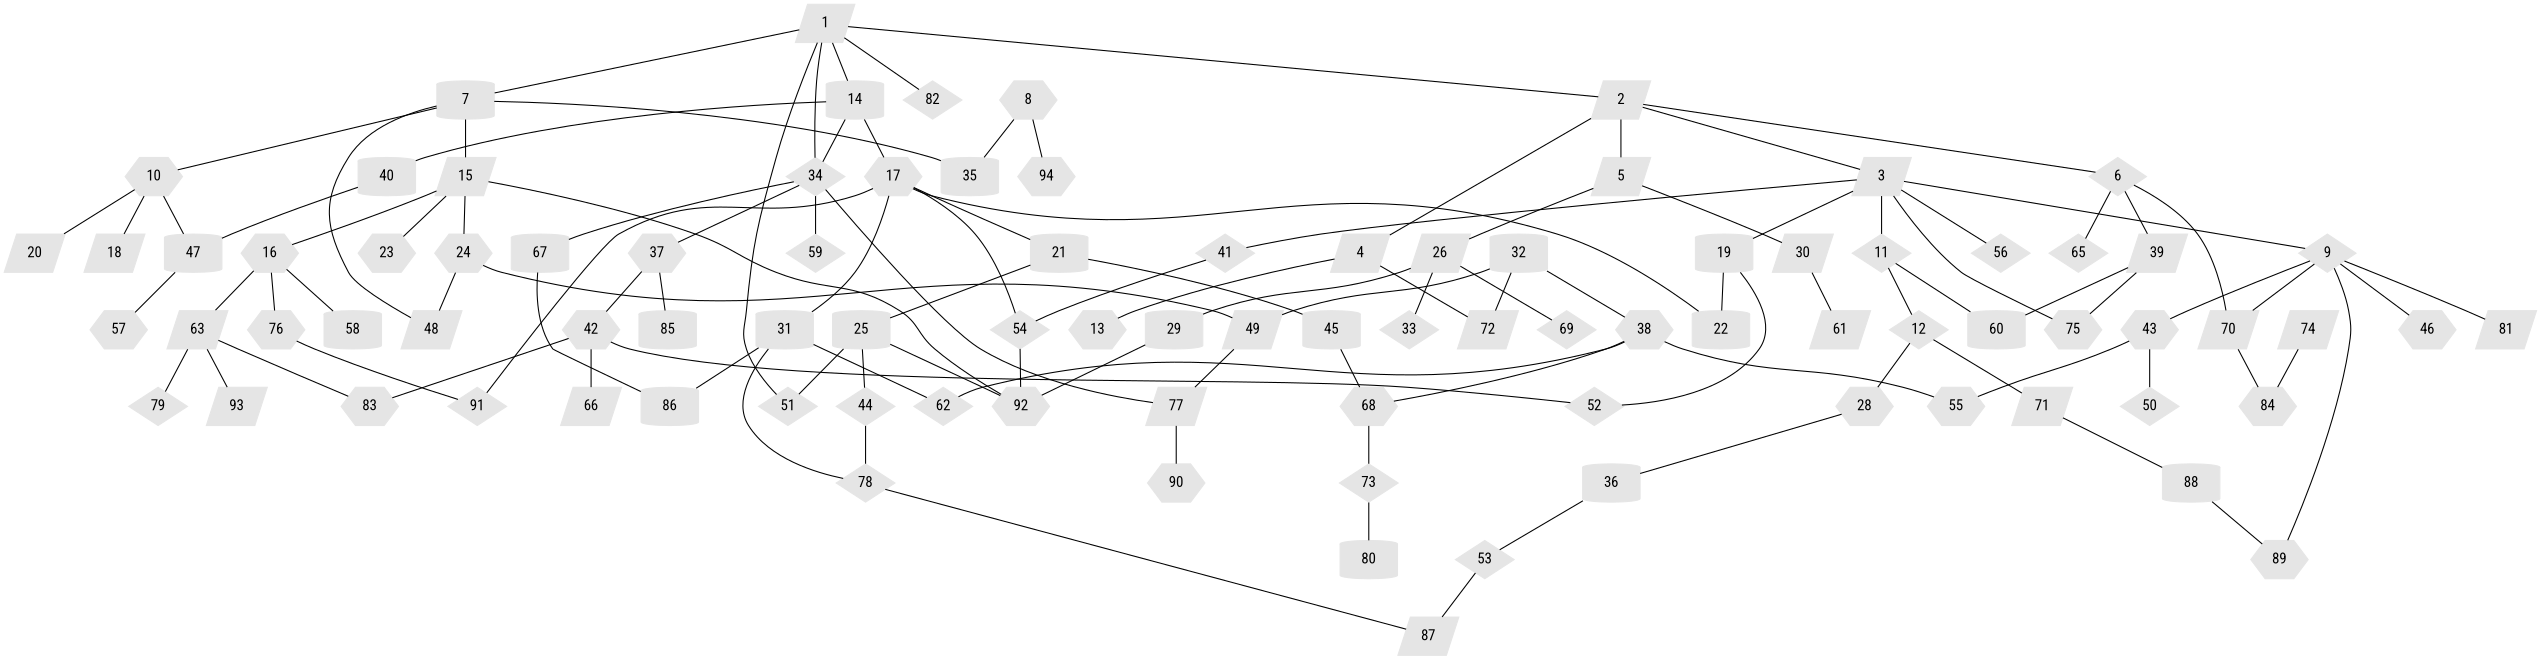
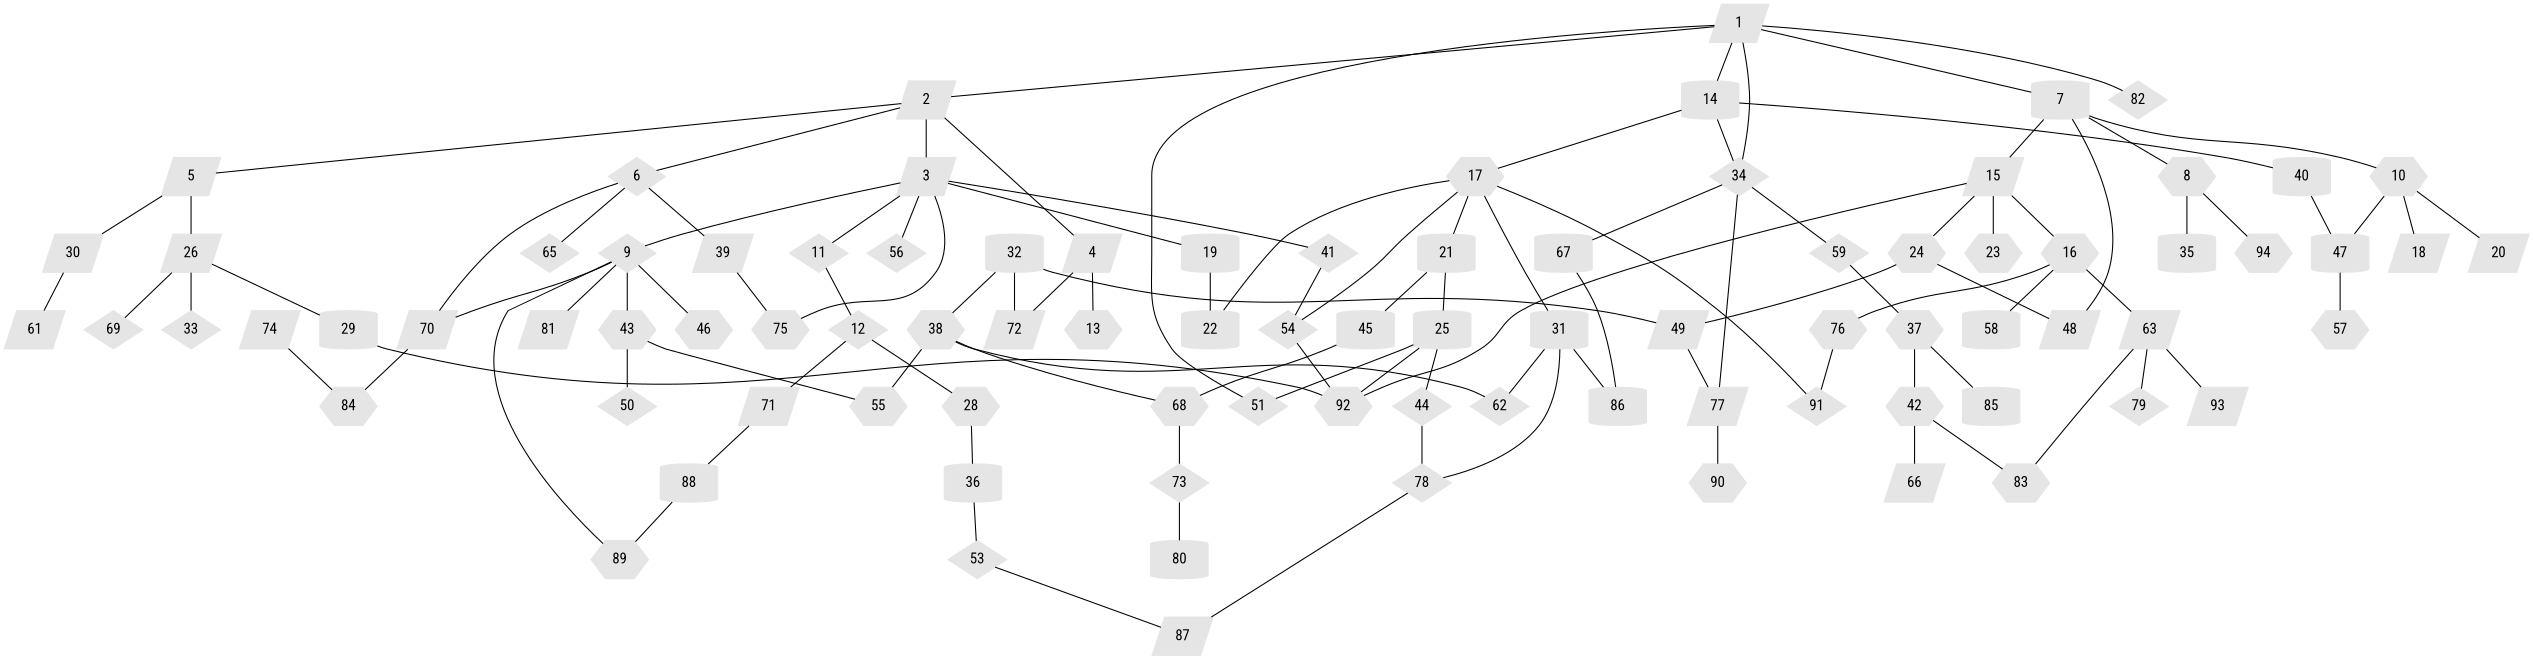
edge "7" -- "35": now "7" -- "8"
edge "34" -- "37": now "59" -- "37"
node "60": removed
node "52": removed
